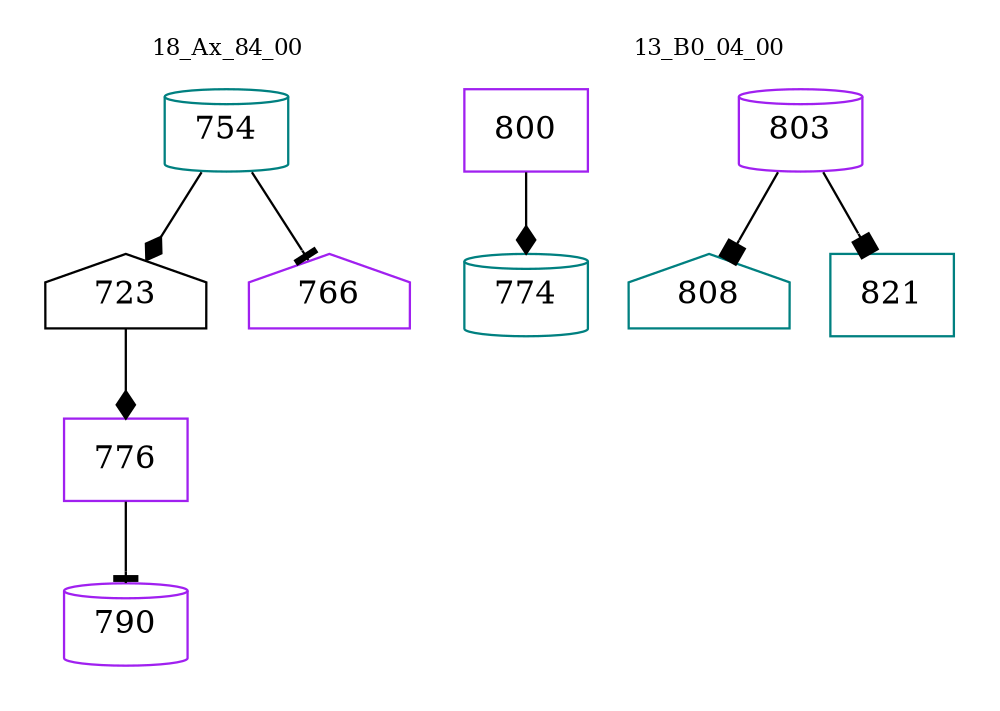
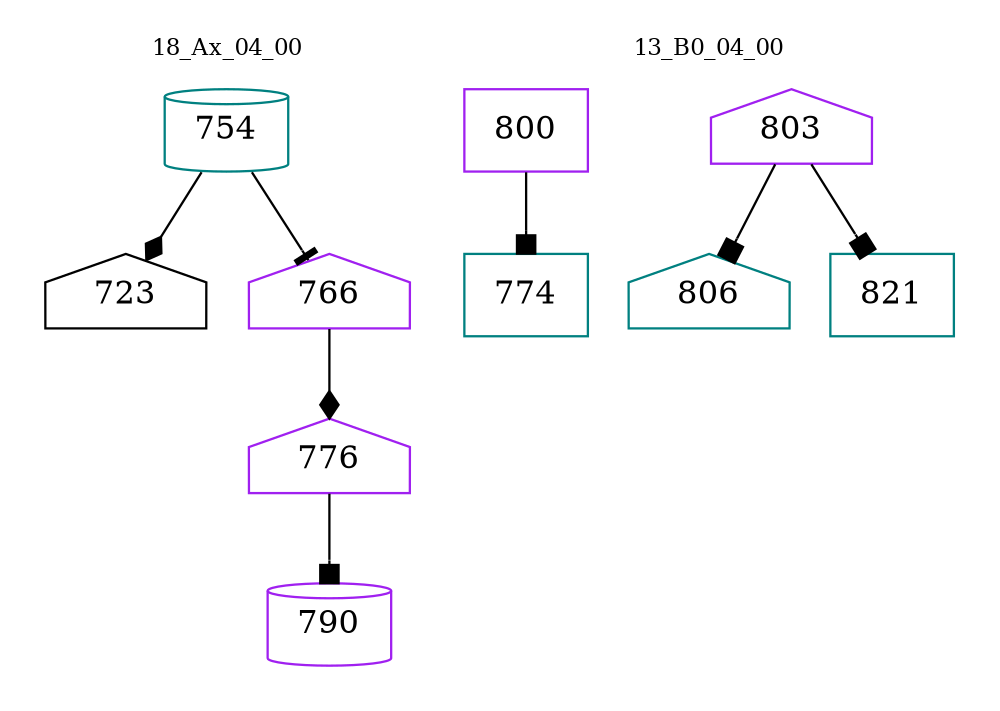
cluster "18_Ax_84_00": label "18_Ax_84_00" -> "18_Ax_04_00"
node "803": shape cylinder -> house
edge "800" -> "774": arrowhead diamond -> box
node "774": shape cylinder -> box
node "808": label "808" -> "806"
edge "723" -> "776": now "766" -> "776"
node "776": shape box -> house
edge "776" -> "790": arrowhead tee -> box
